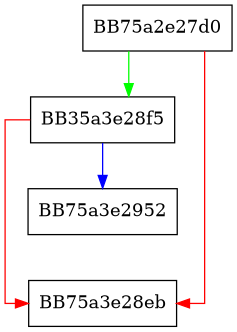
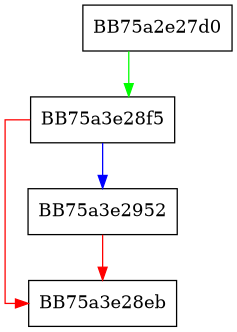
node "BB35a3e28f5": label "BB35a3e28f5" -> "BB75a3e28f5"
edge "BB75a2e27d0" -> "BB75a3e28eb": now "BB75a3e2952" -> "BB75a3e28eb"
